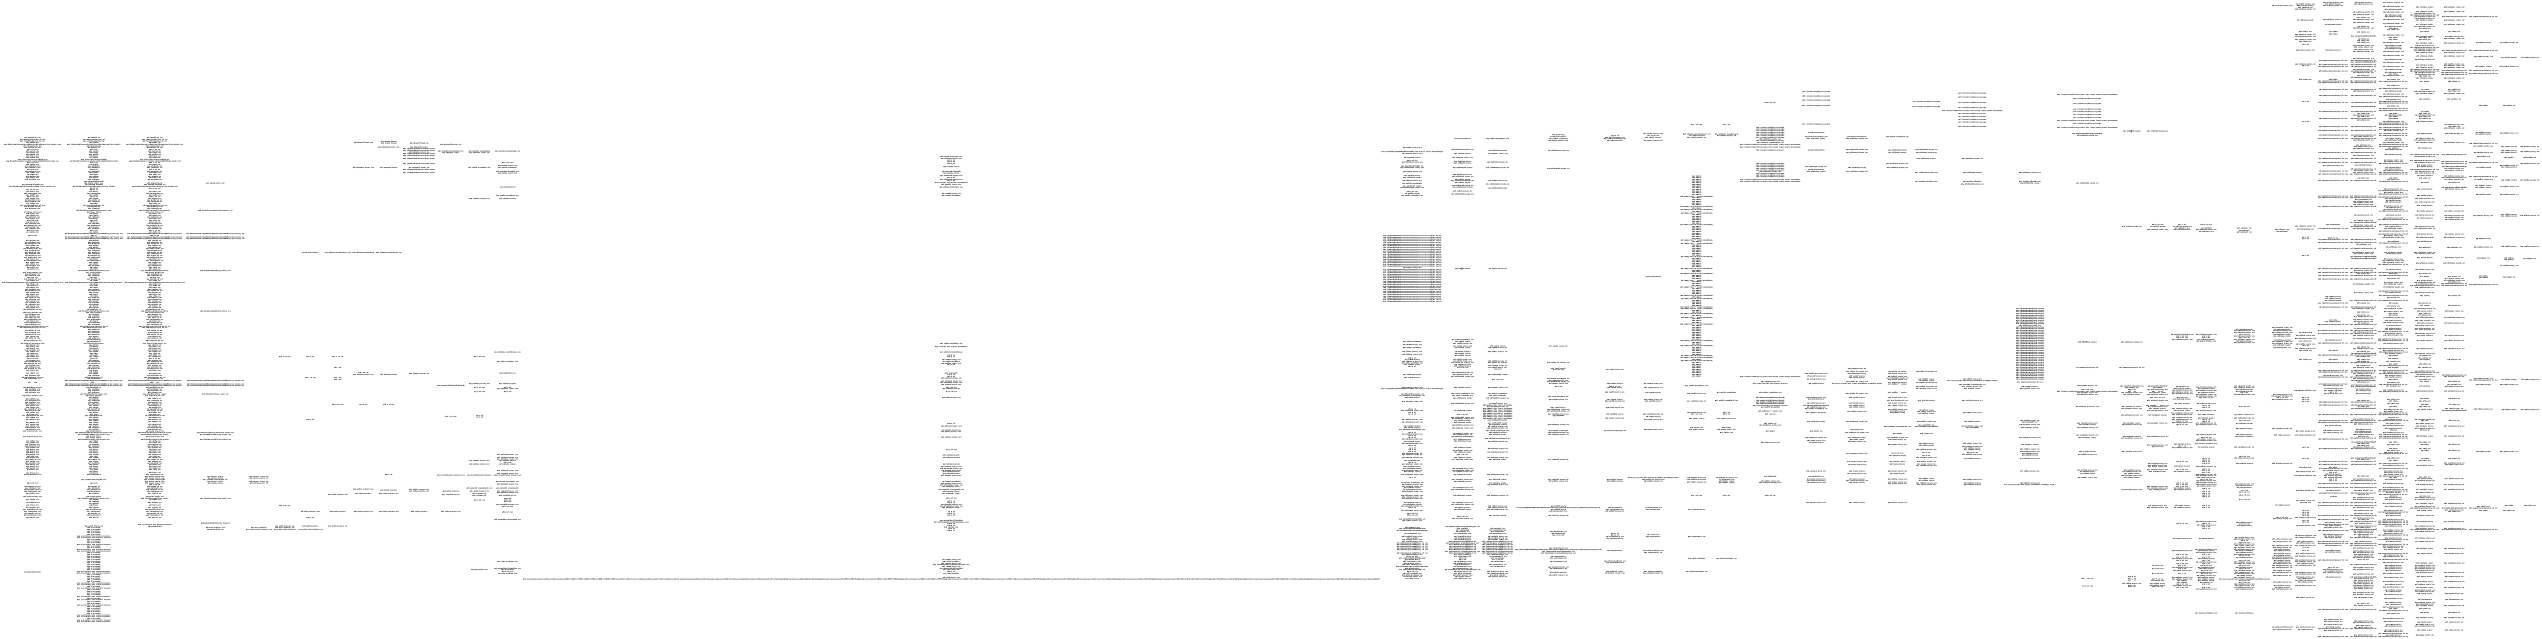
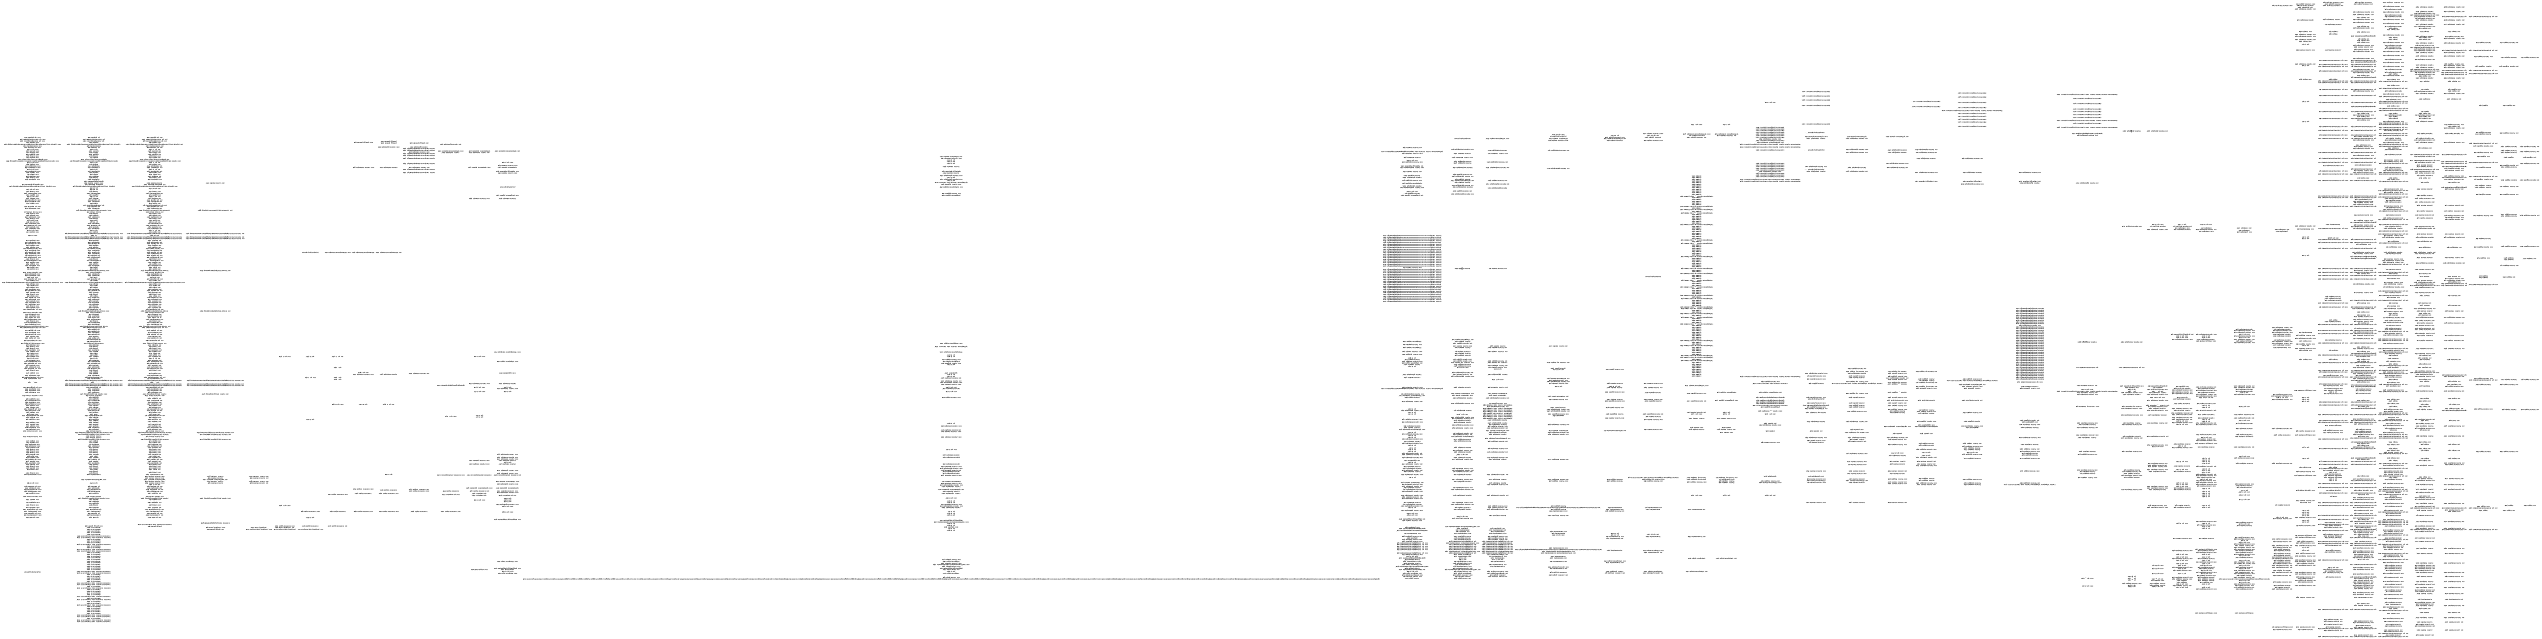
node "CE0x84490a0": removed
